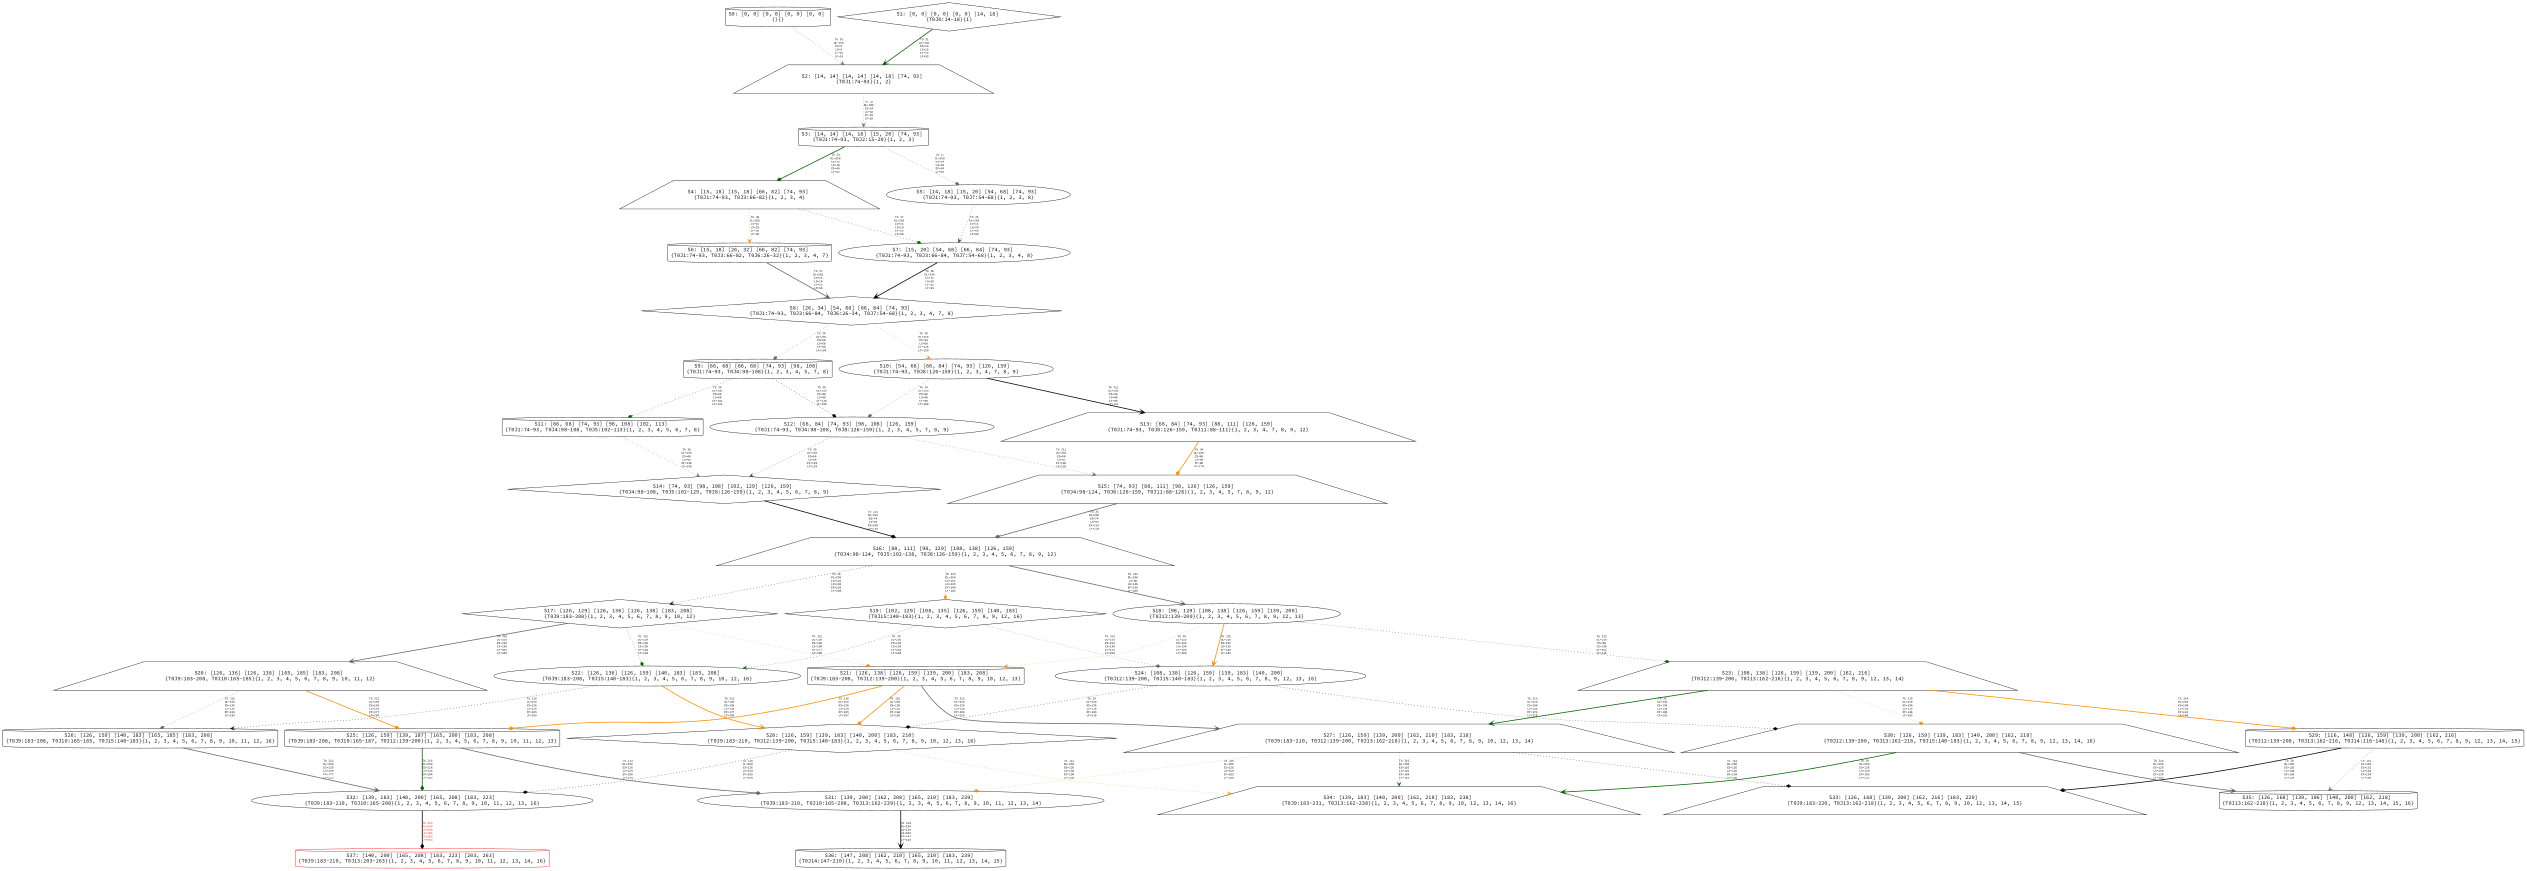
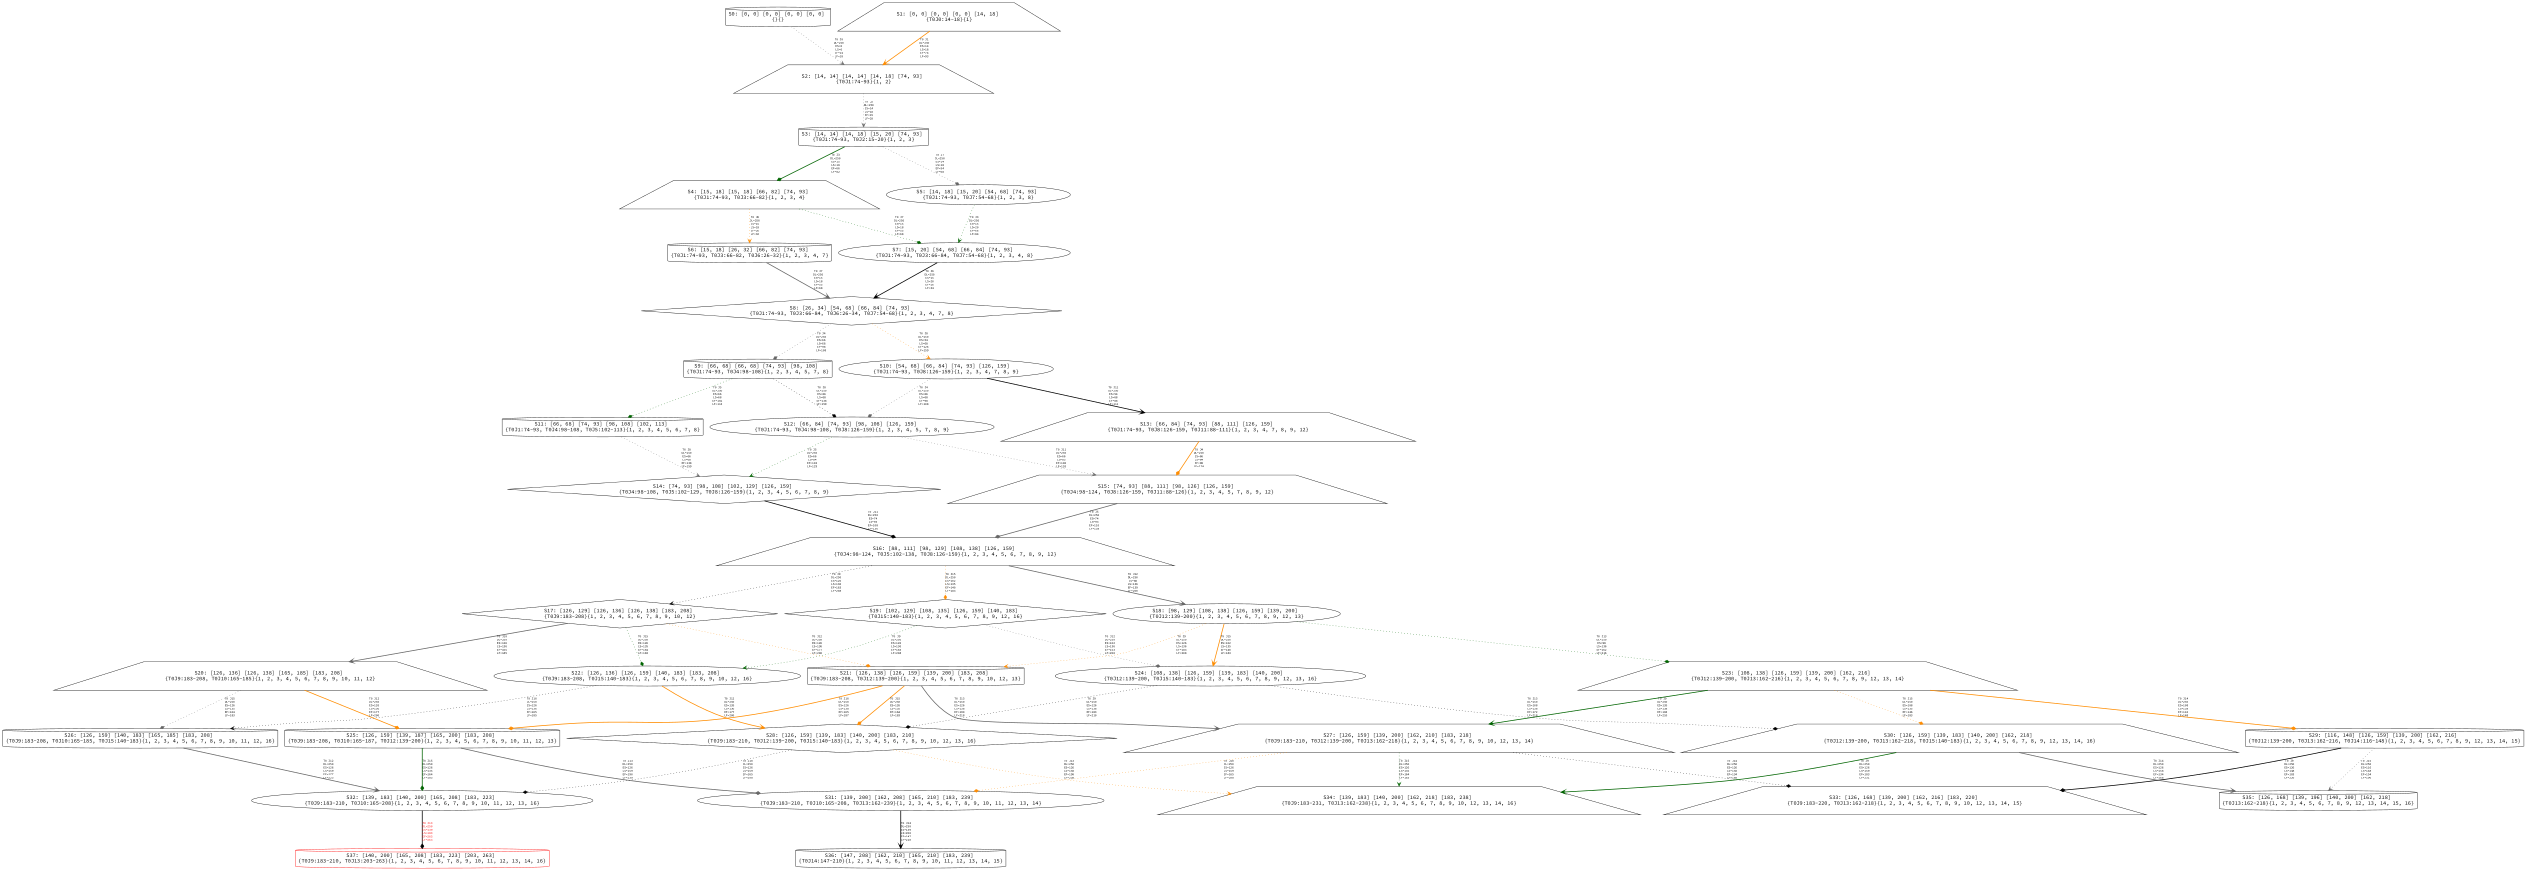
node "S1: [0, 0] [0, 0] [0, 0] [14, 18] {T0J0:14-18}{1}": shape diamond -> trapezium
edge "S1: [0, 0] [0, 0] [0, 0] [14, 18] {T0J0:14-18}{1}" -> "S2: [14, 14] [14, 14] [14, 18] [74, 93] {T0J1:74-93}{1, 2}": color darkgreen -> darkorange
